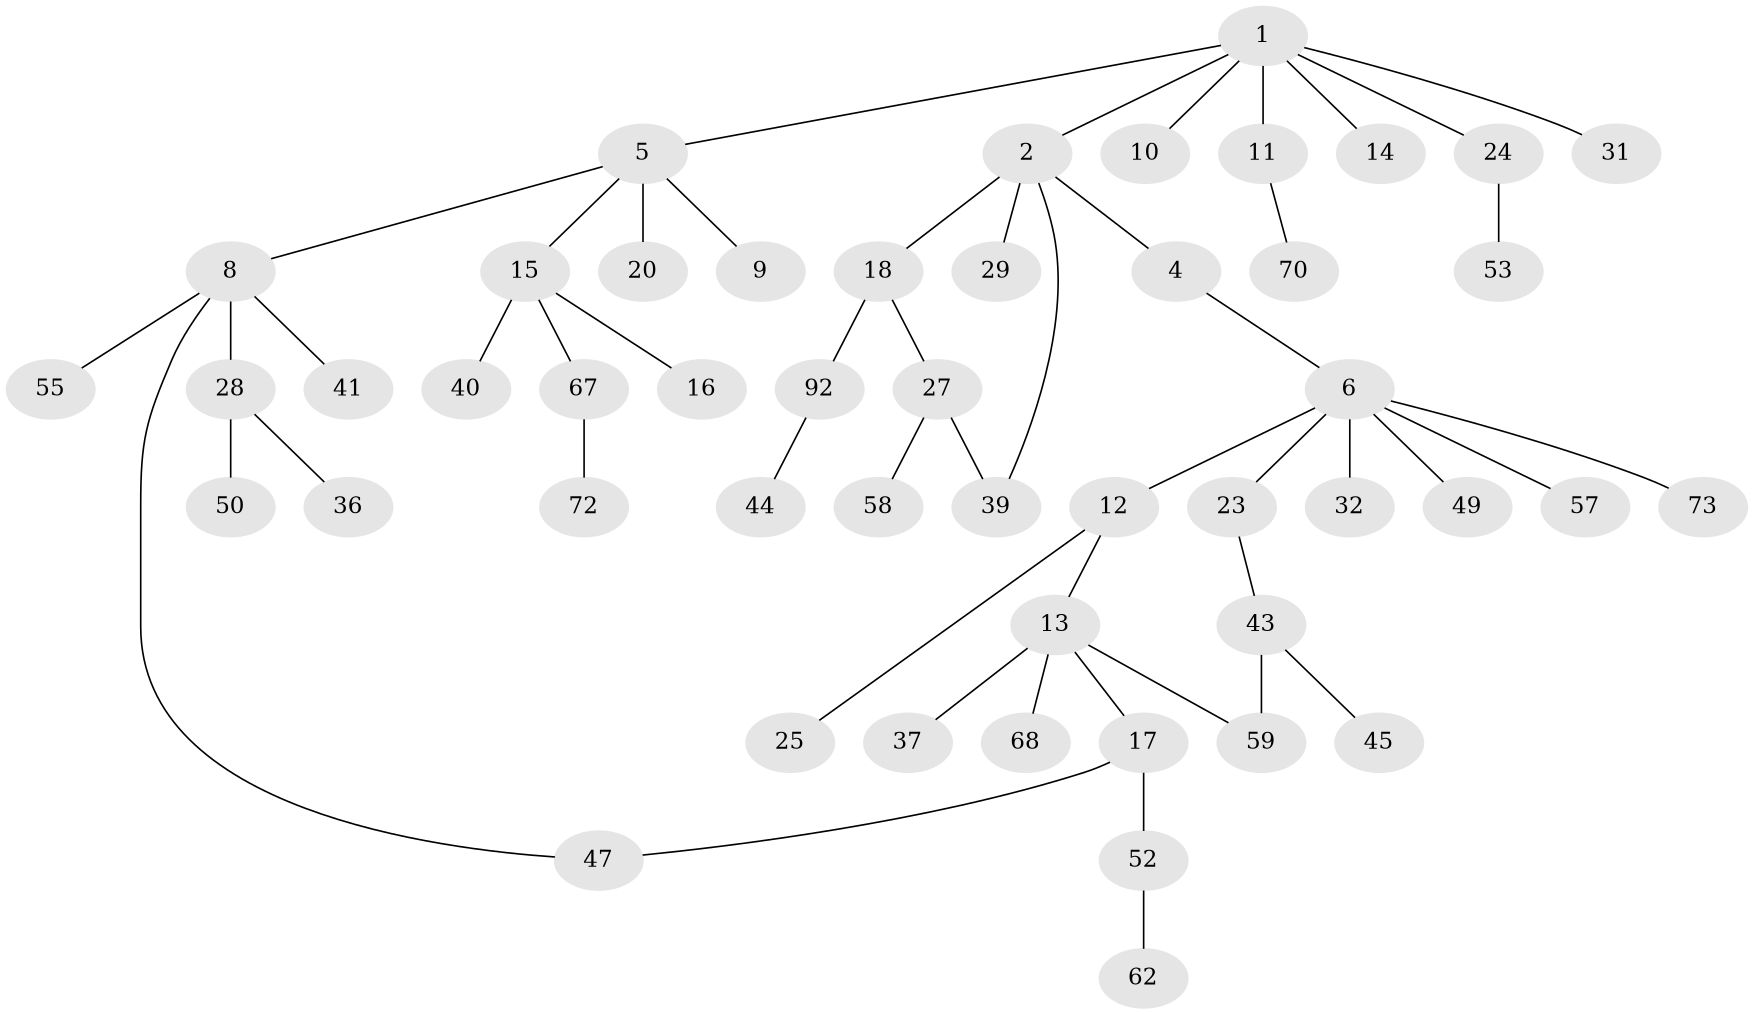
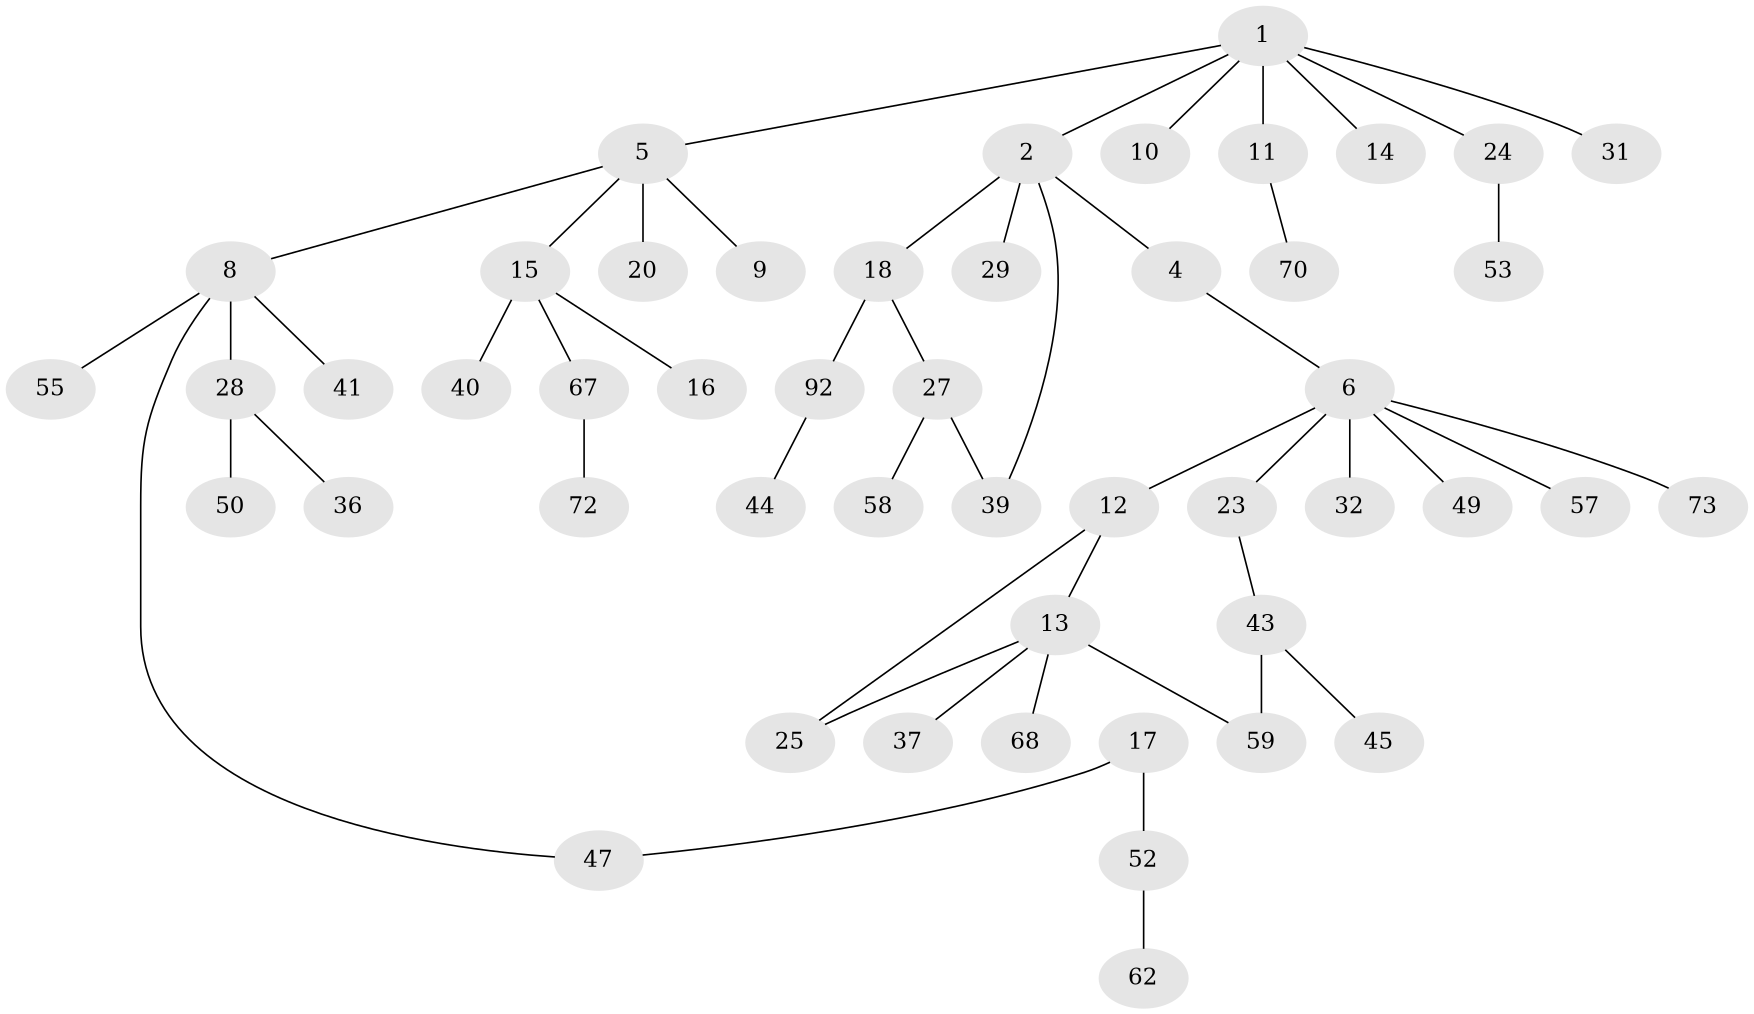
edge "13" -- "17": now "13" -- "25"
